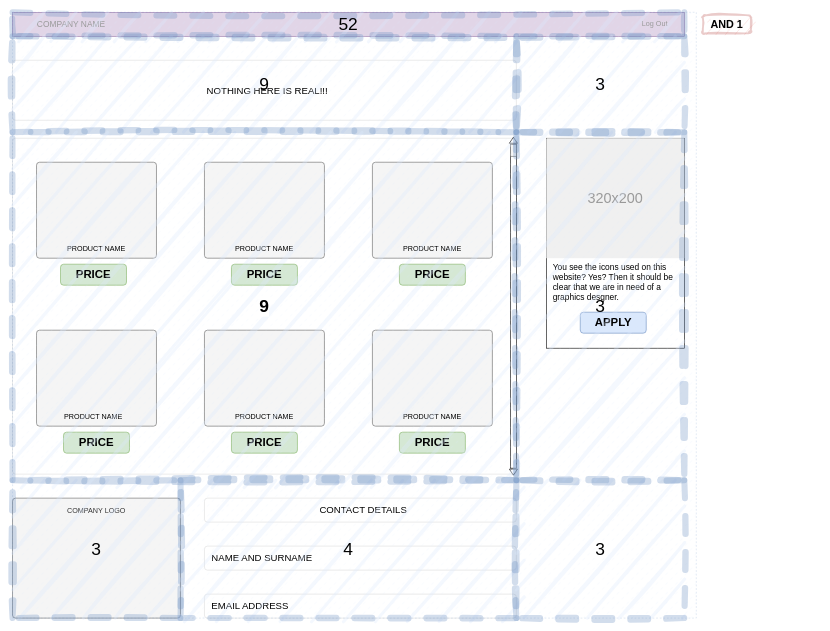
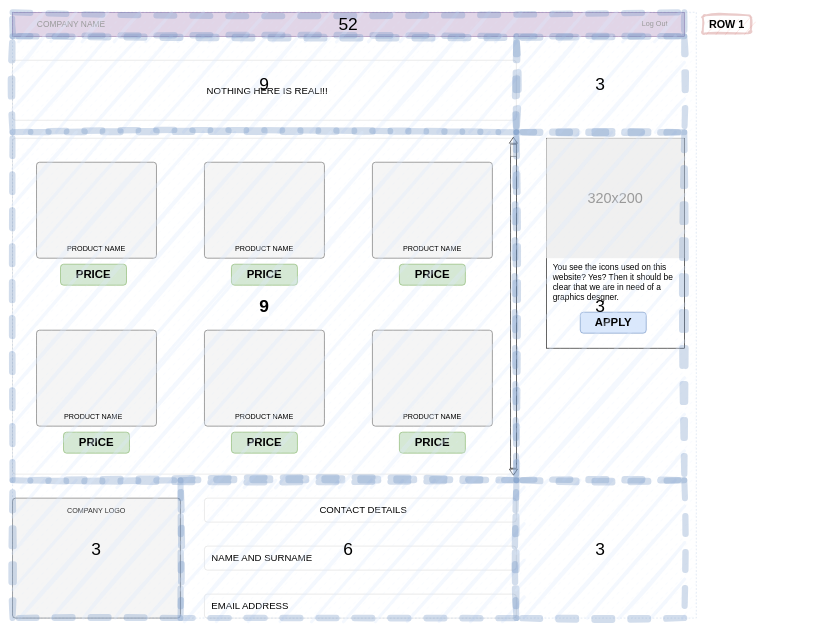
node "AND 1": label "AND 1" -> "ROW 1"
node "4": label "4" -> "6"
